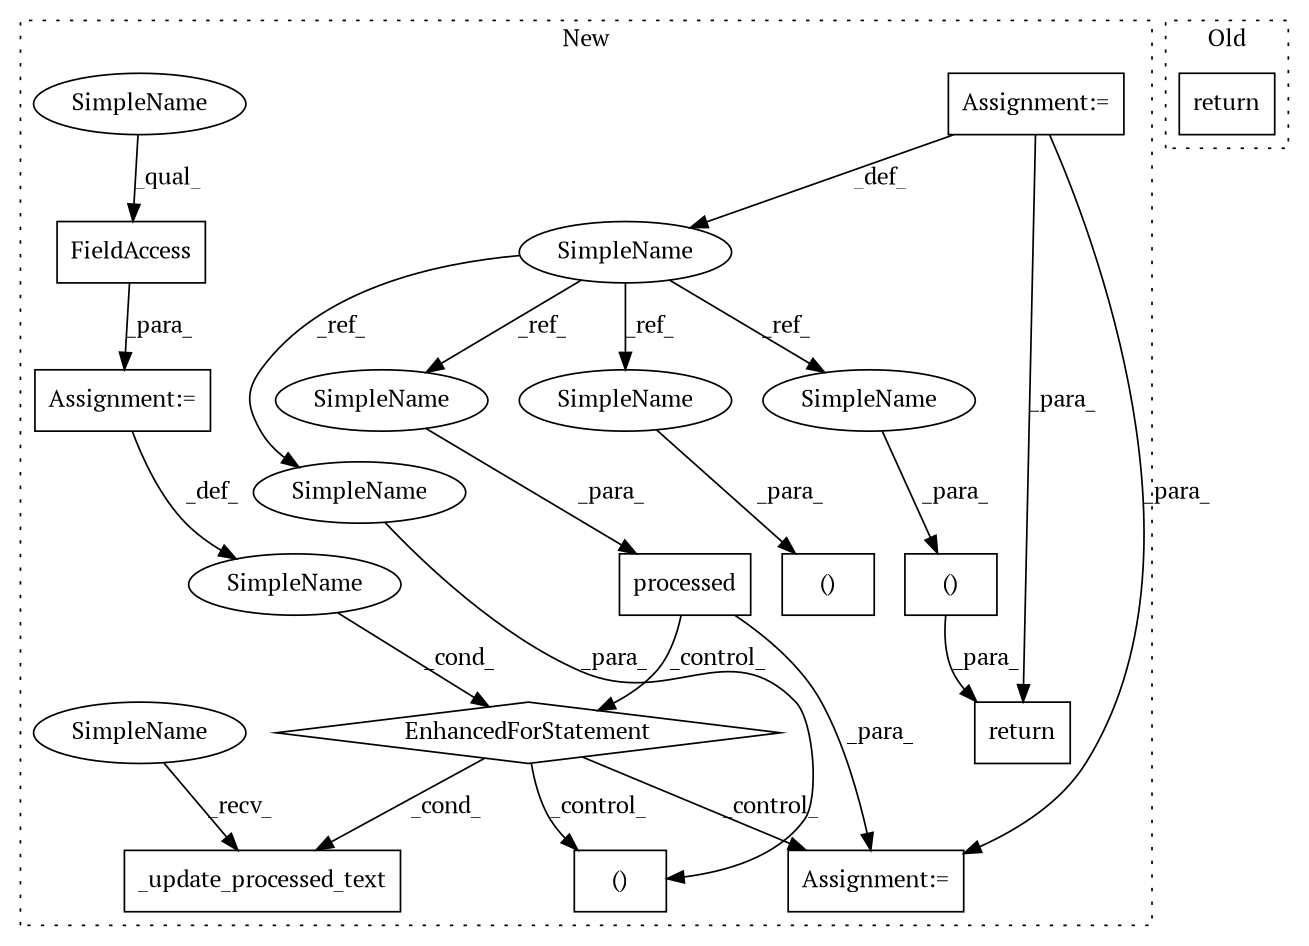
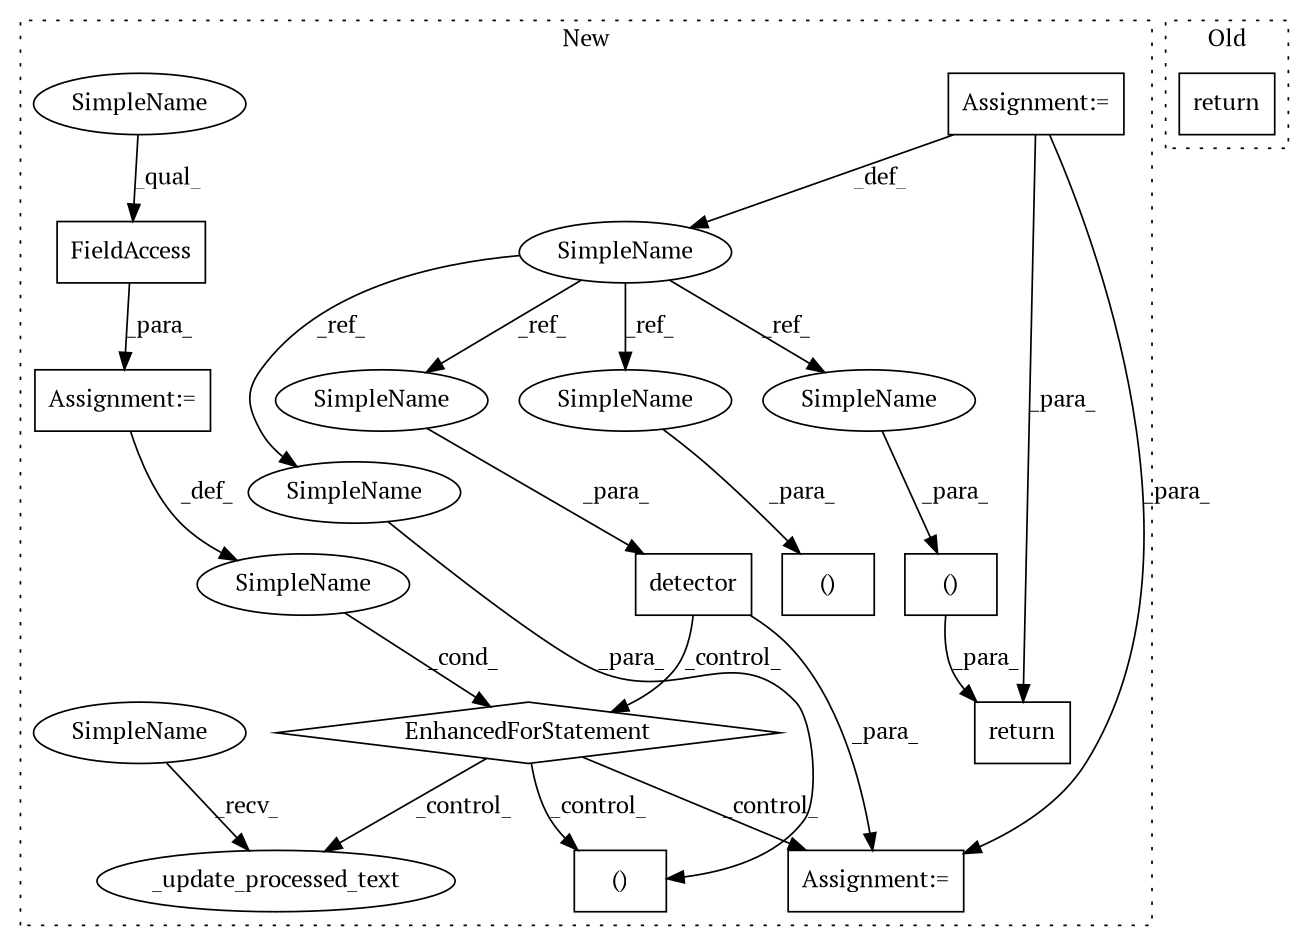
node "processed": label "processed" -> "detector"
edge "EnhancedForStatement" -> "_update_processed_text": label "_cond_" -> "_control_"
node "_update_processed_text": shape box -> ellipse
